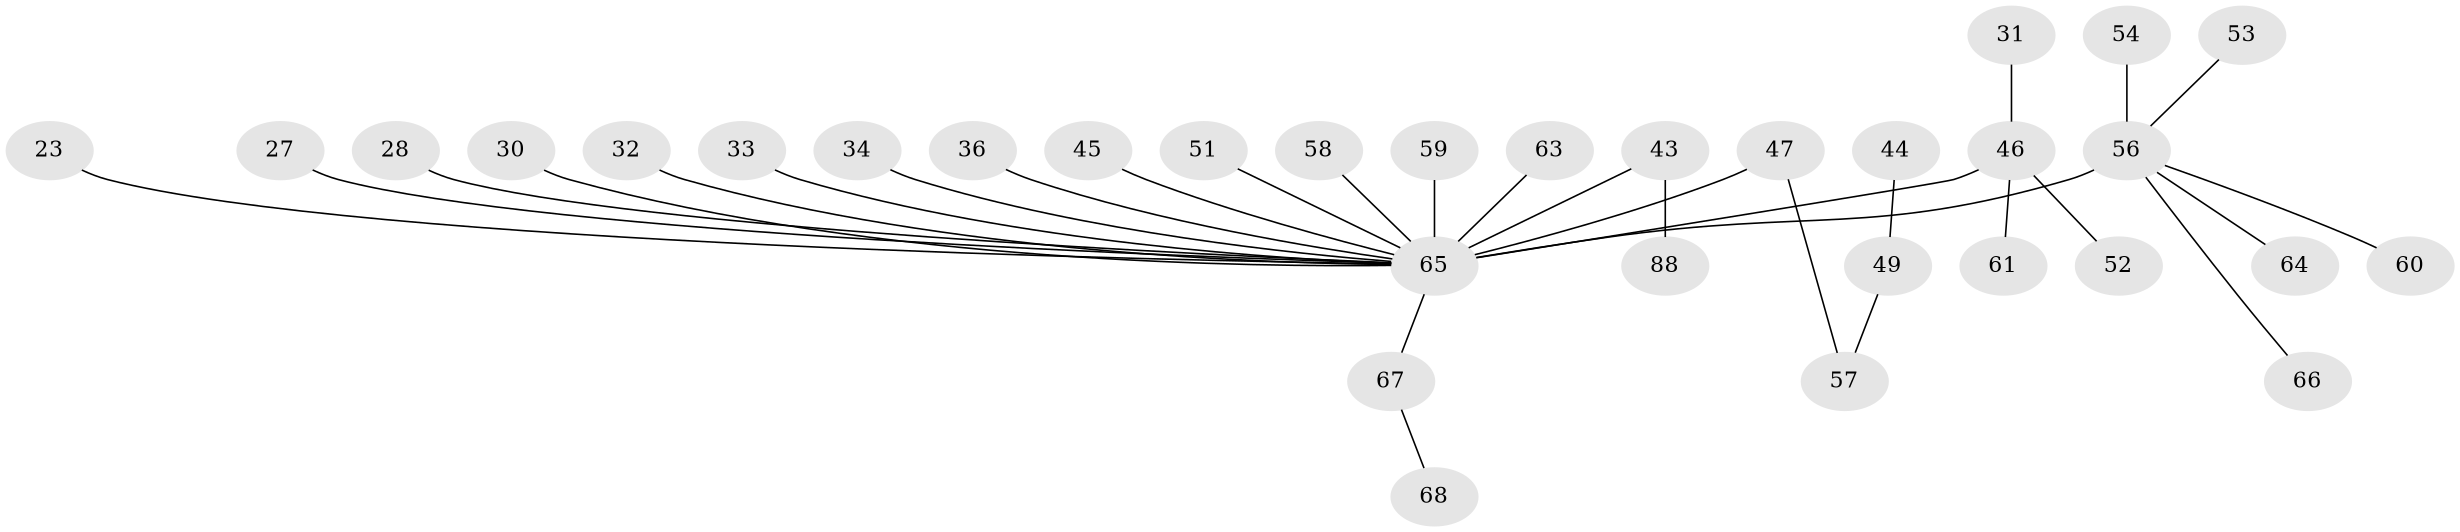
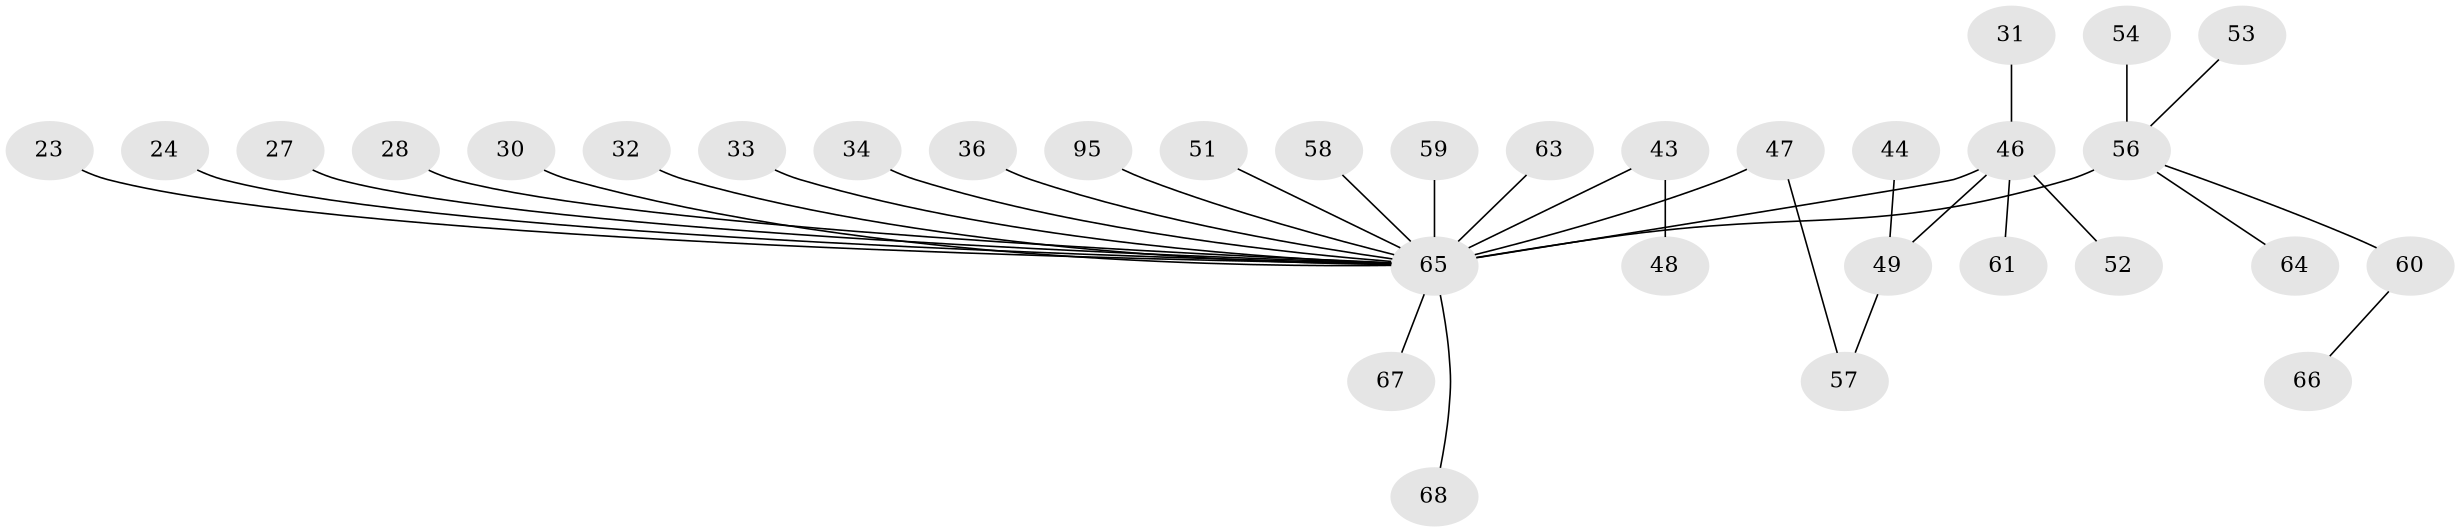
node "24": added
node "45": label "45" -> "95"
edge "46" -- "49": added
node "88": label "88" -> "48"
edge "56" -- "66": now "60" -- "66"
edge "67" -- "68": now "65" -- "68"
